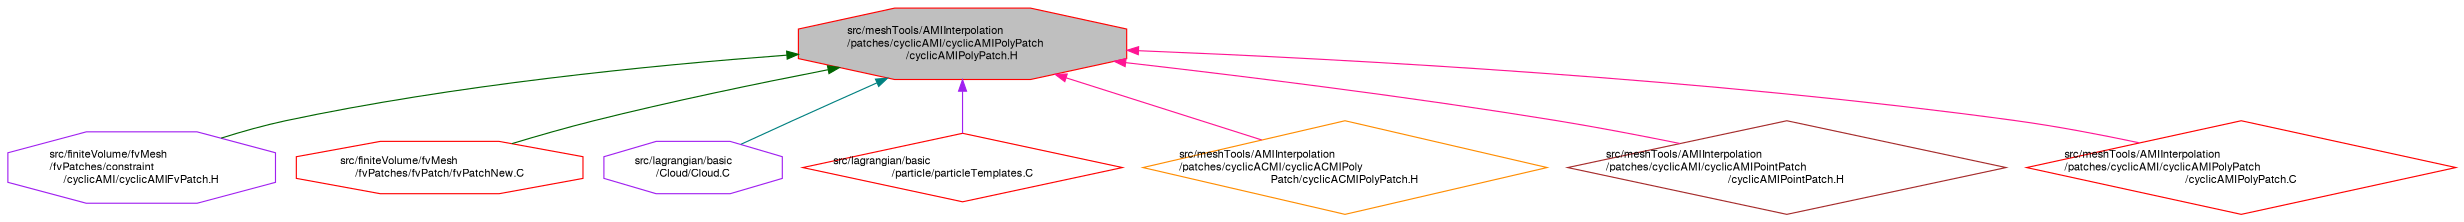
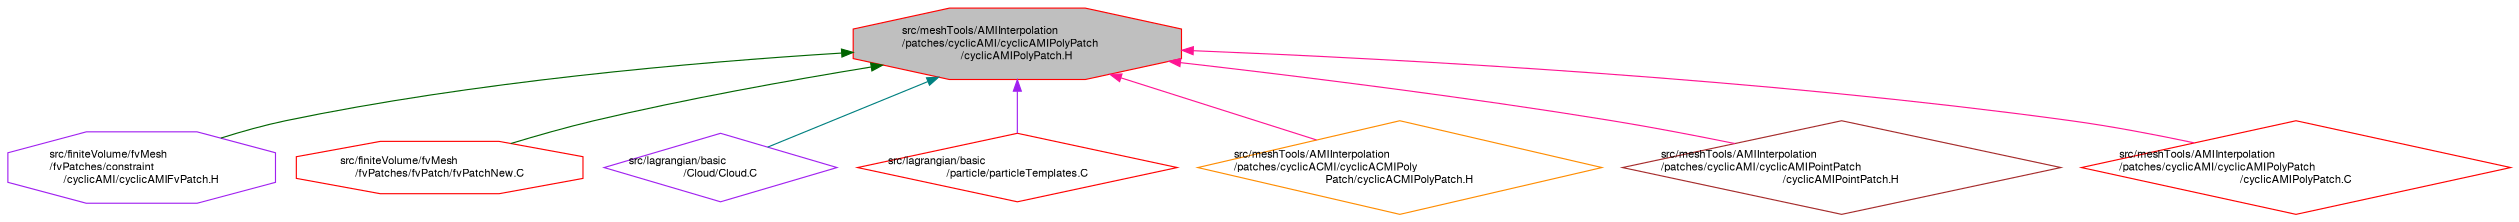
node "src/lagrangian/basic /Cloud/Cloud.C": shape octagon -> diamond
